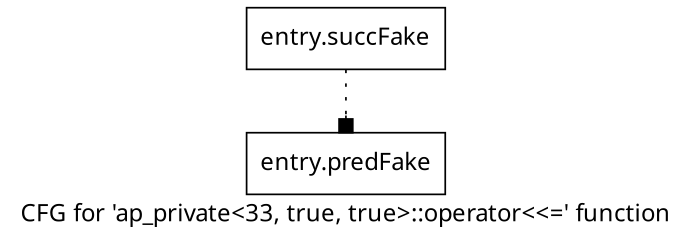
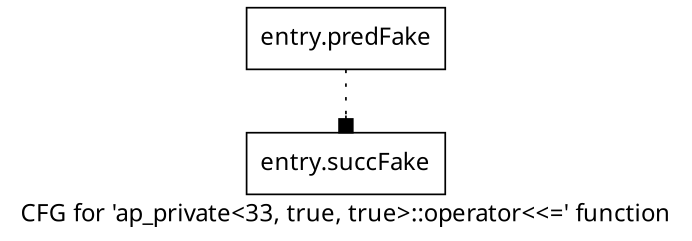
edge "entry.succFake" -> "entry.predFake": reversed
